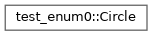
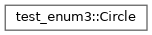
node "test_enum0::Circle": label "test_enum0::Circle" -> "test_enum3::Circle"
